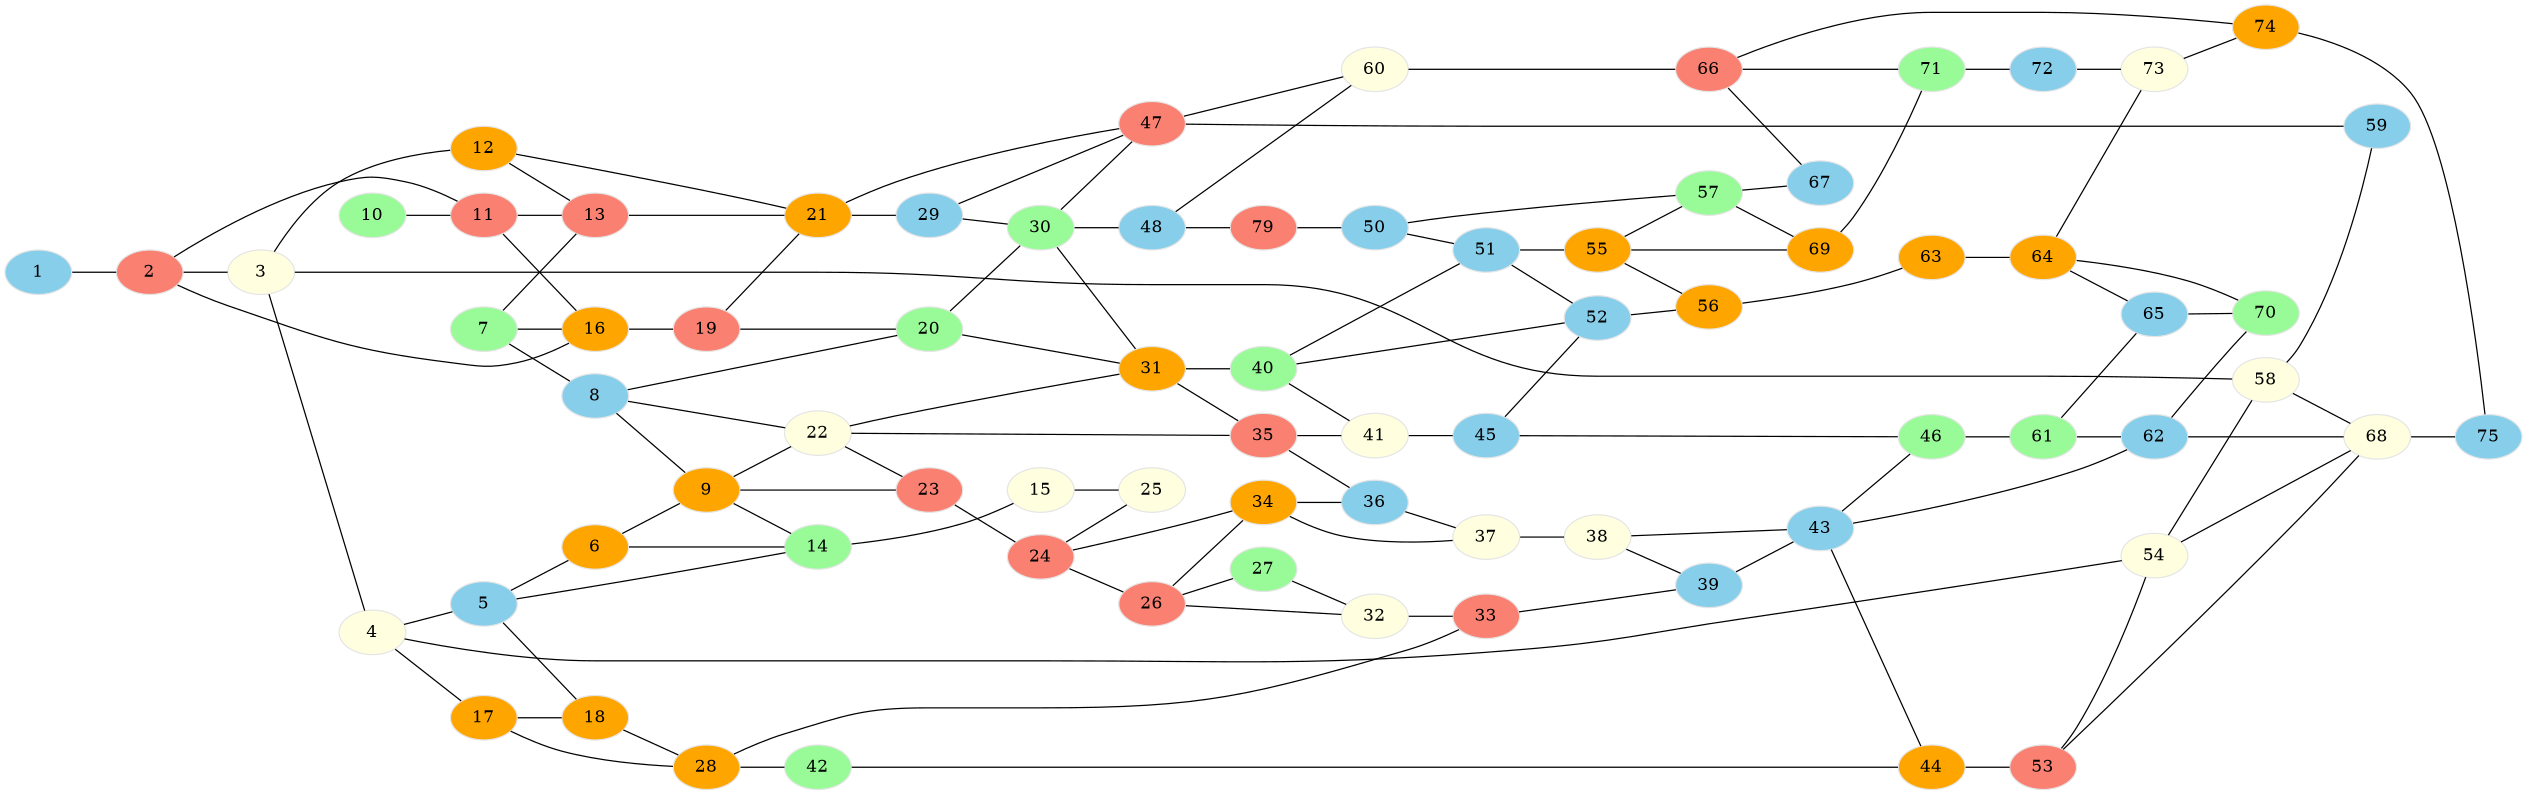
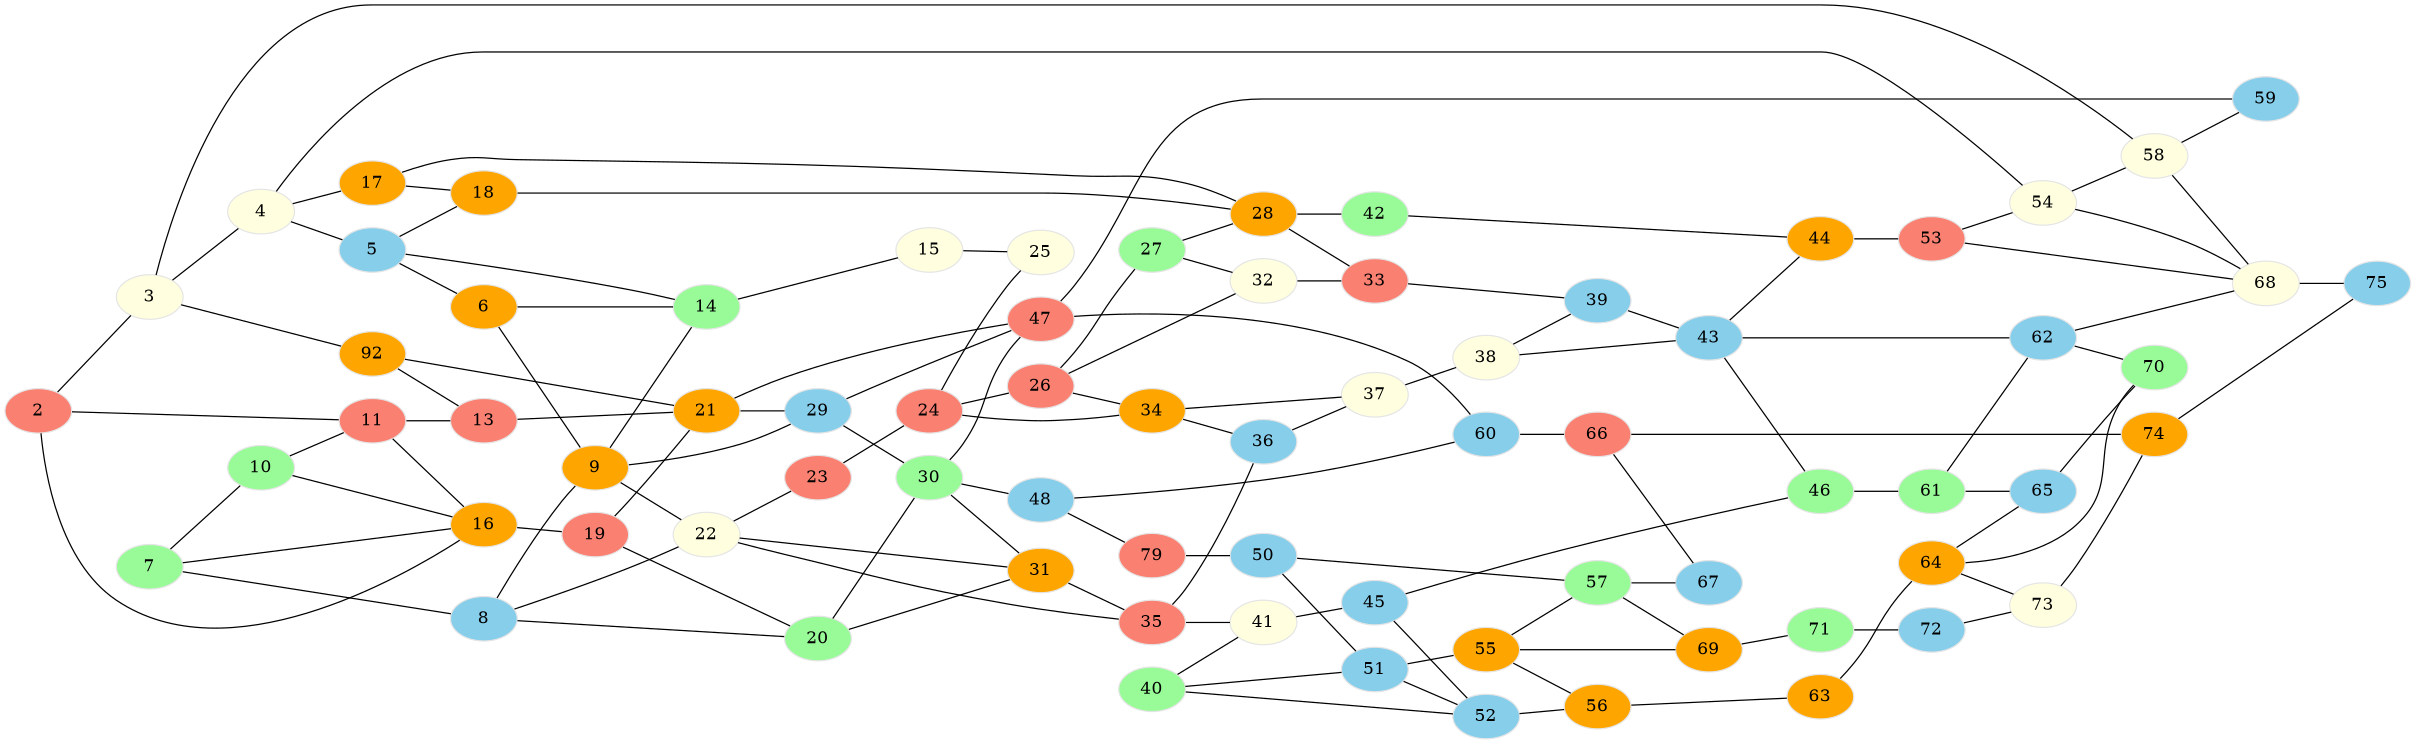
node "60": fillcolor lightyellow -> skyblue
edge "66" -- "71": removed
node "12": label "12" -> "92"
edge "28" -- "27": added
node "1": removed
edge "13" -- "7": now "10" -- "7"
edge "31" -- "40": removed
edge "9" -- "23": now "9" -- "29"
edge "10" -- "16": added
